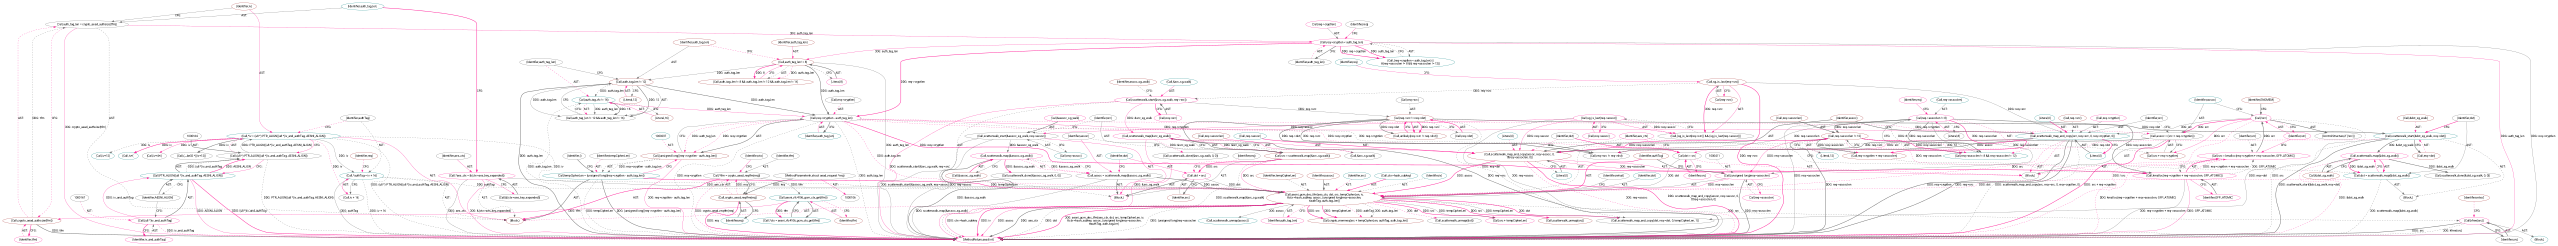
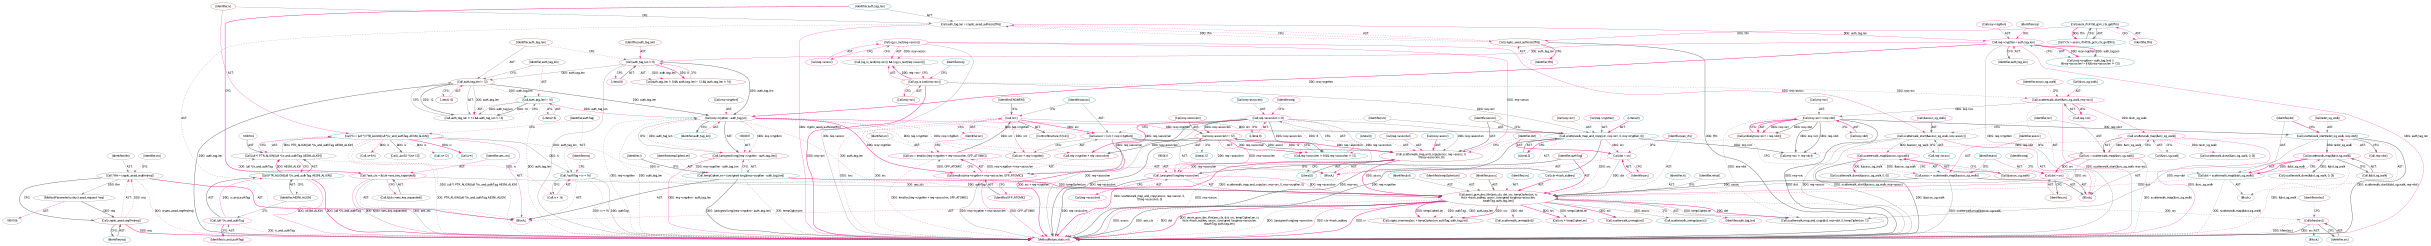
edge "(Call,(sg_is_last(req->src)) && (sg_is_last(req->assoc)))" -> "(Call,sg_is_last(req->src))": added, label "CFG:"
node "(Call,auth_tag_rfc != 16)": label "(Call,auth_tag_rfc != 16)" -> "(Call,auth_tag_len != 16)"
edge "(Identifier,ctx)" -> "(Call,*tfm = crypto_aead_reqtfm(req))": style solid -> dashed
edge "(Call,*tfm = crypto_aead_reqtfm(req))" -> "(Call,aesni_rfc4106_gcm_ctx_get(tfm))": now "(Call,*tfm = crypto_aead_reqtfm(req))" -> "(MethodParameterIn,struct aead_request *req)"
node "1000167": removed
node "(MethodReturn,aead int)": label "(MethodReturn,aead int)" -> "(MethodReturn,static int)"
